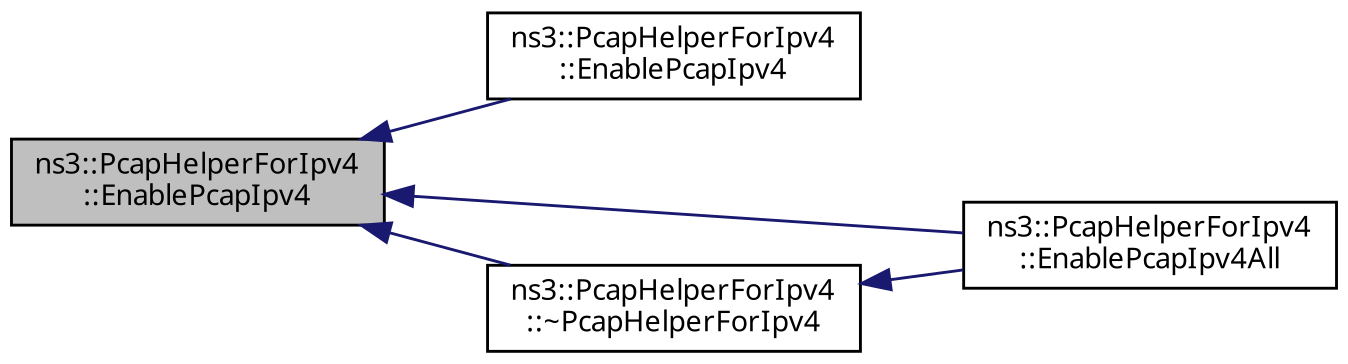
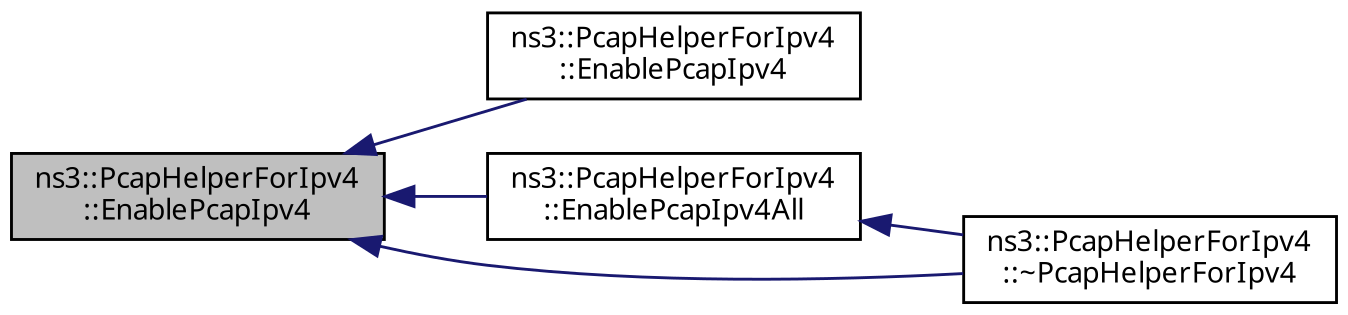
edge "ns3::PcapHelperForIpv4 ::EnablePcapIpv4All" -> "ns3::PcapHelperForIpv4 ::~PcapHelperForIpv4": reversed
